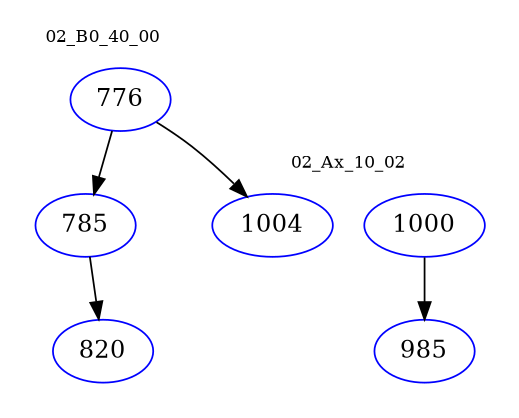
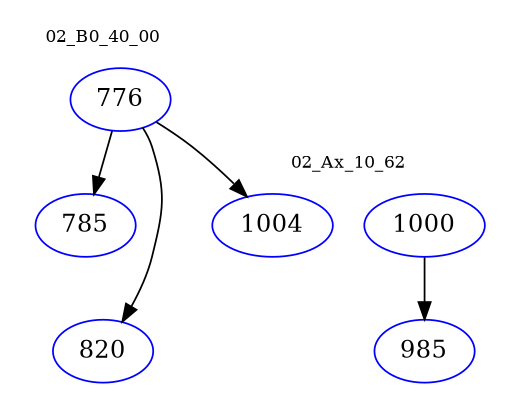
cluster "02_Ax_10_02": label "02_Ax_10_02" -> "02_Ax_10_62"
edge "785" -> "820": now "776" -> "820"
